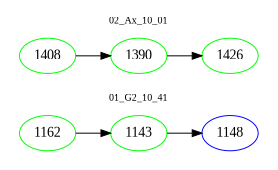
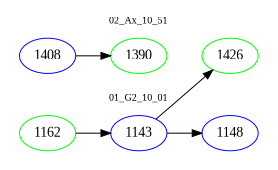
cluster "02_Ax_10_01": label "02_Ax_10_01" -> "02_Ax_10_51"
node "1408": color green -> blue
edge "1390" -> "1426": now "1143" -> "1426"
cluster "01_G2_10_41": label "01_G2_10_41" -> "01_G2_10_01"
node "1143": color green -> blue
